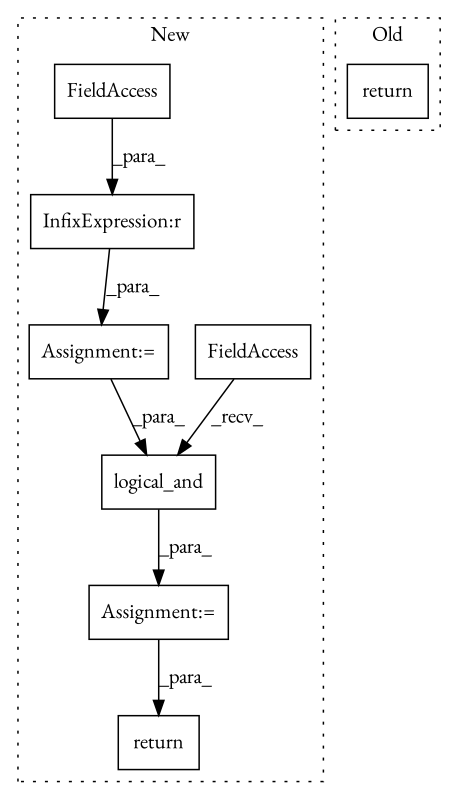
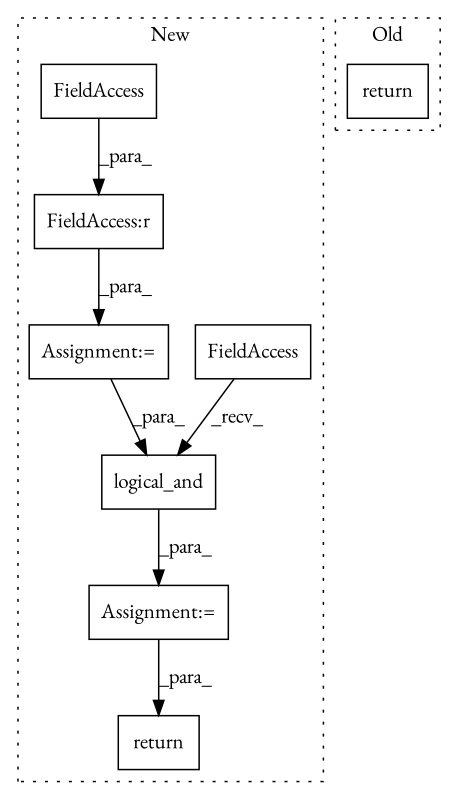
node "InfixExpression:r": label "InfixExpression:r" -> "FieldAccess:r"
